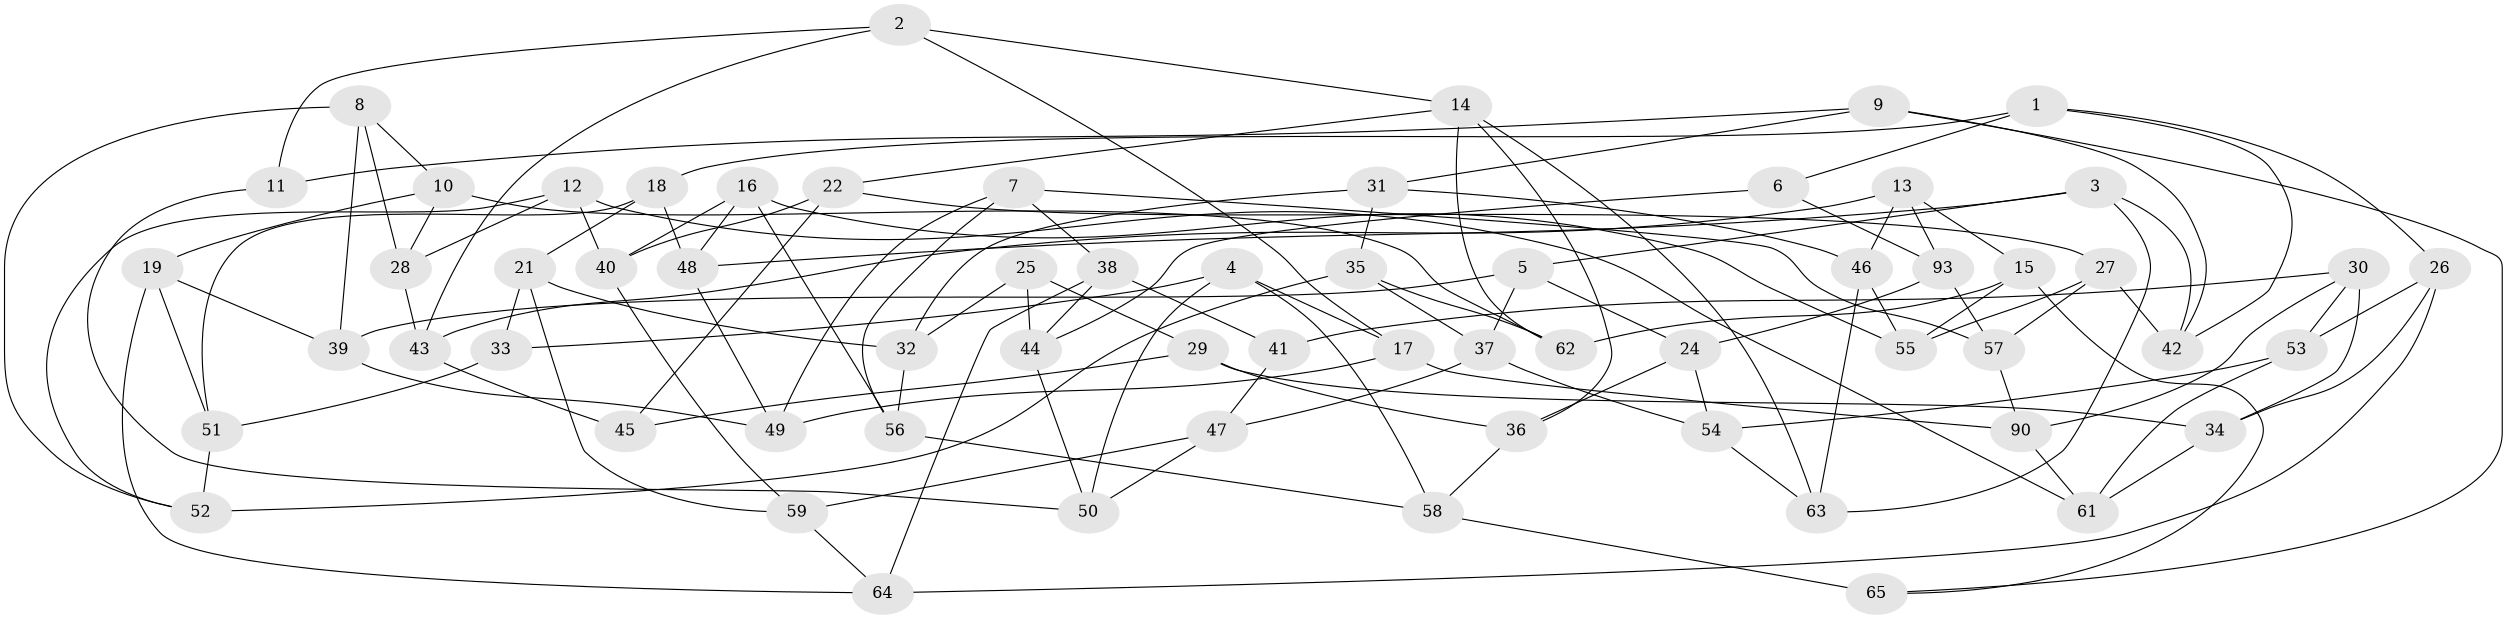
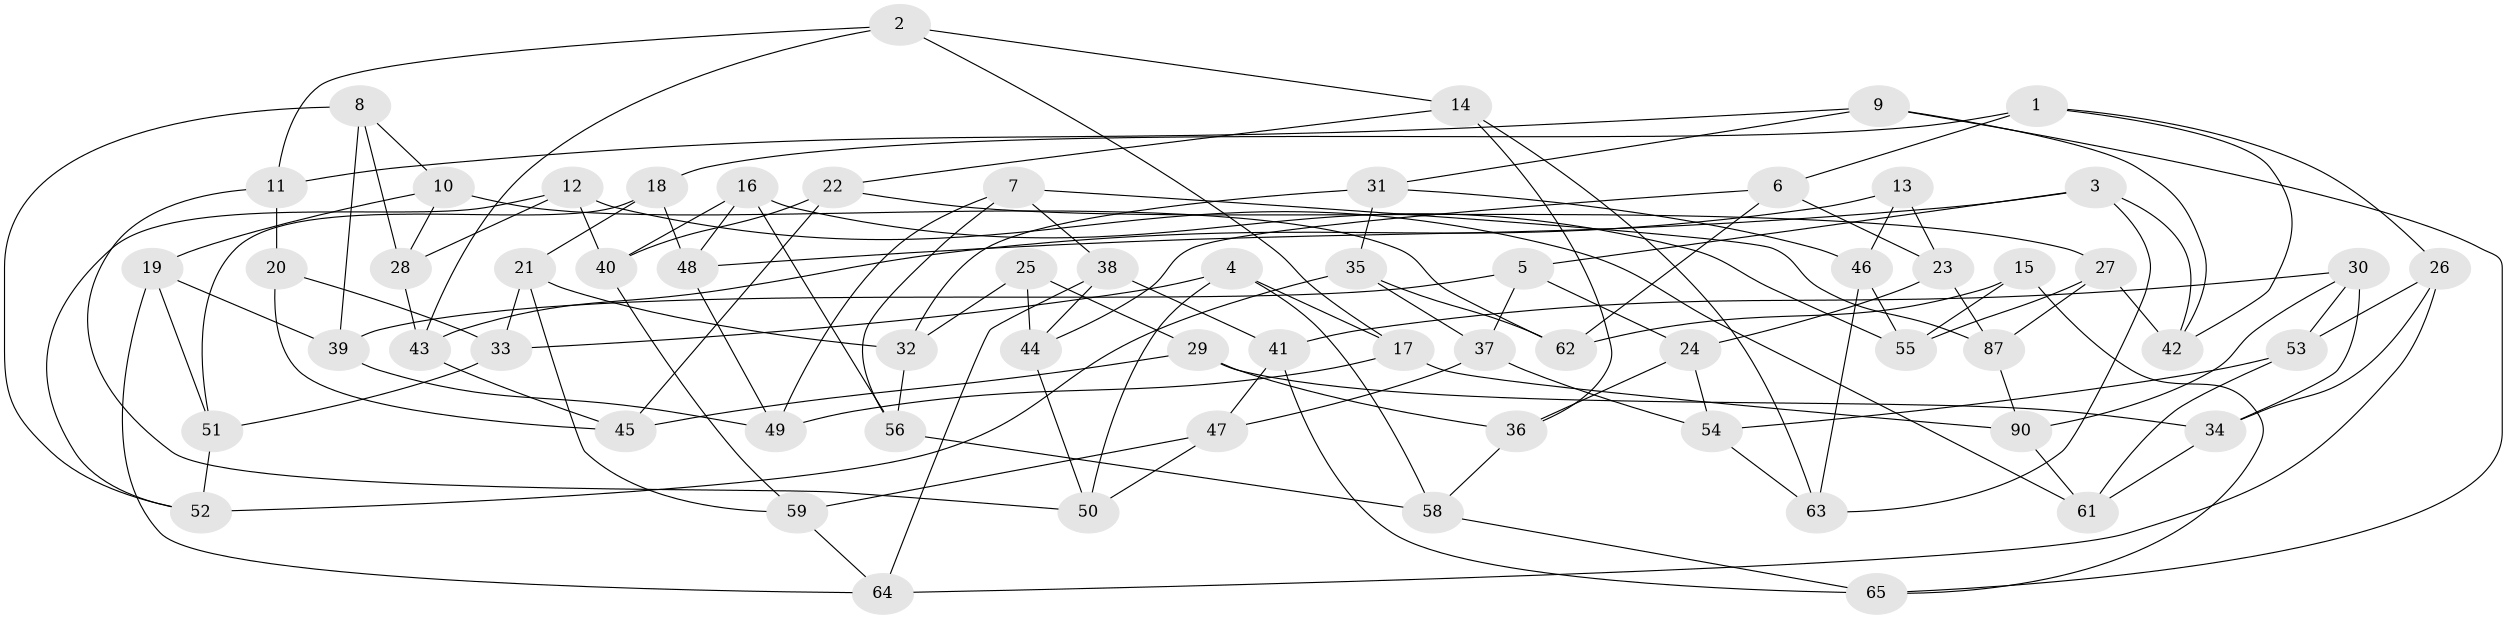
edge "13" -- "15": removed
edge "14" -- "62": now "6" -- "62"
node "20": added
node "93": label "93" -> "23"
node "57": label "57" -> "87"
edge "41" -- "65": added
